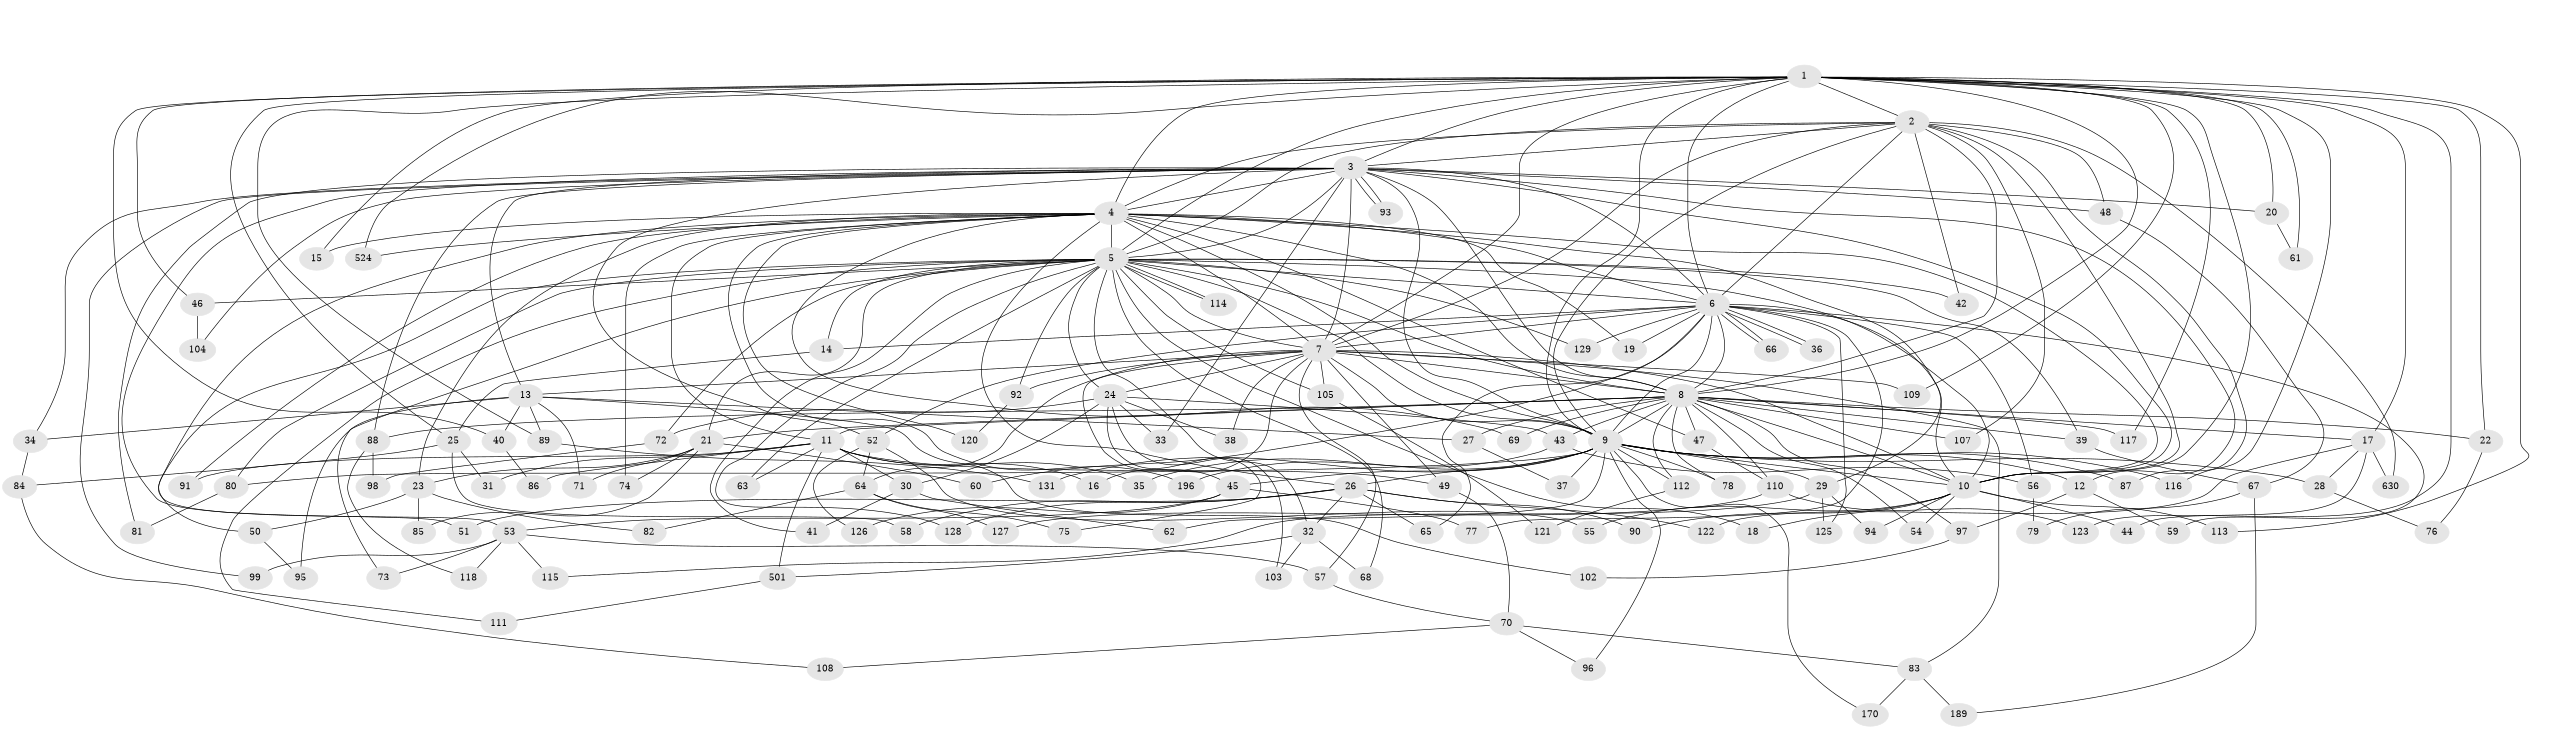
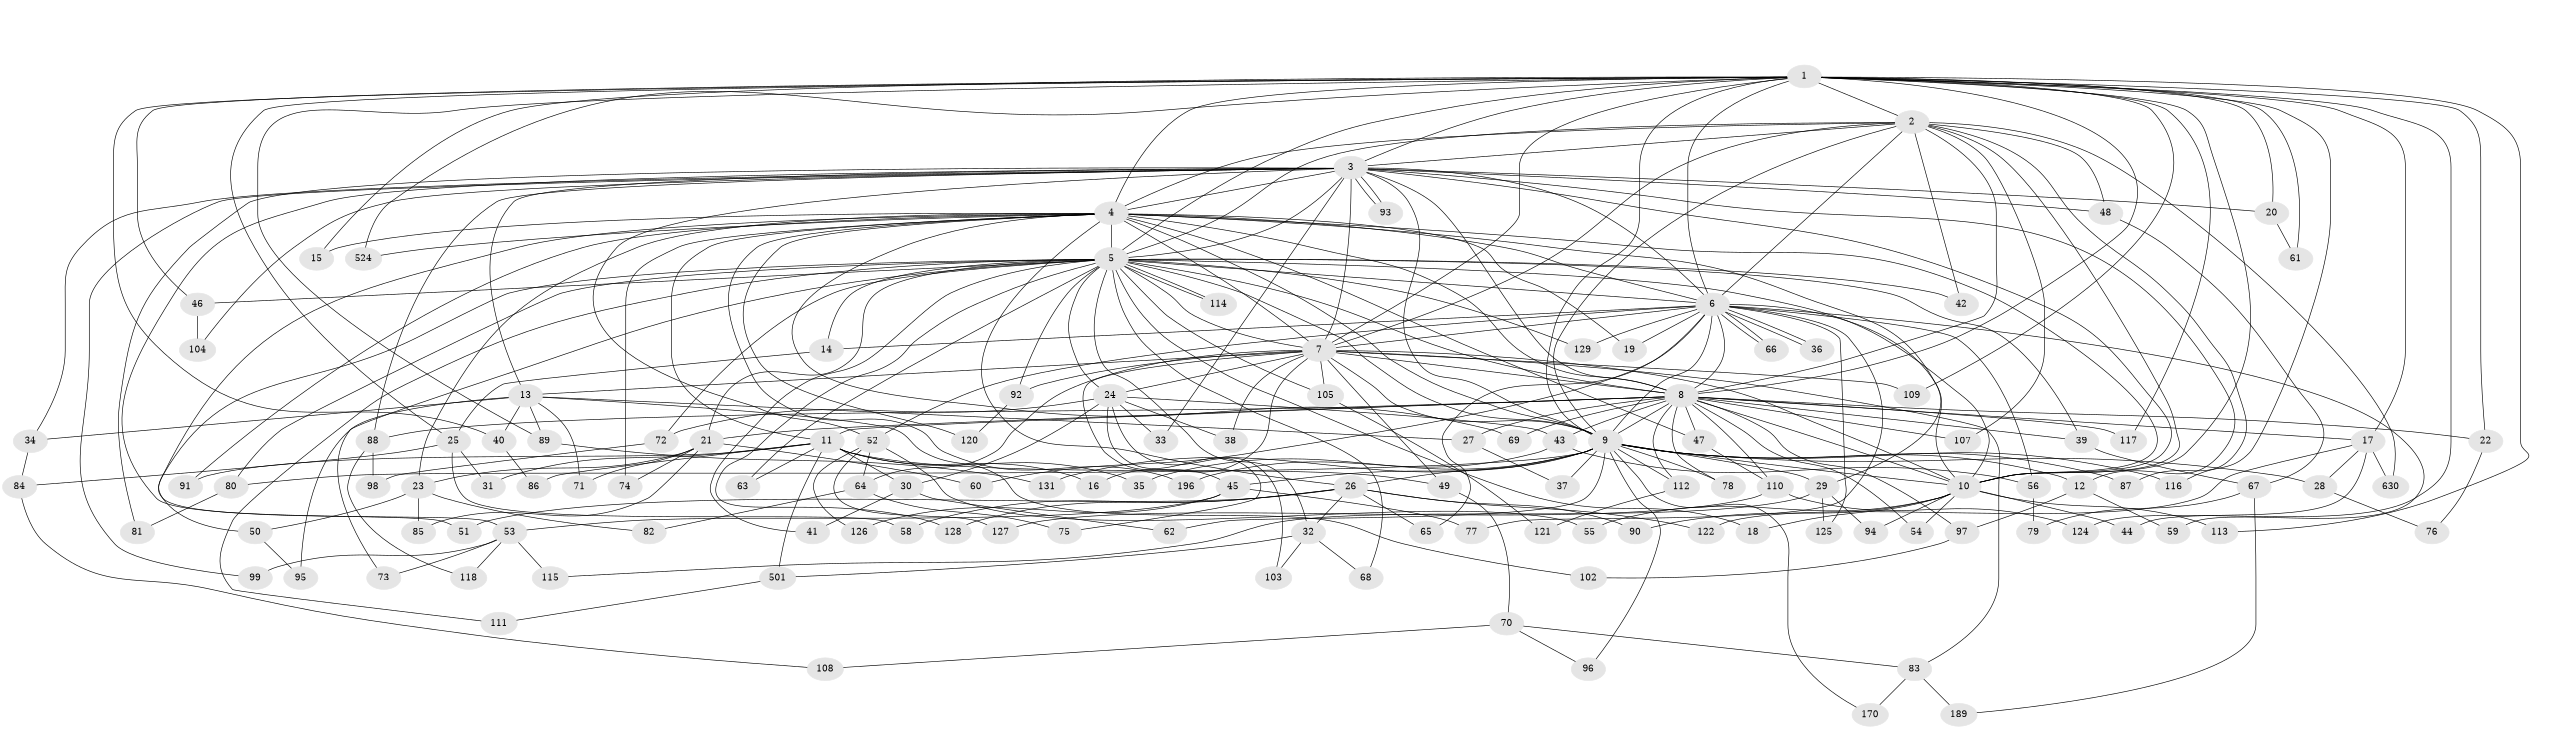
edge "64" -- "127": now "52" -- "127"
node "123": label "123" -> "124"
node "57": removed
